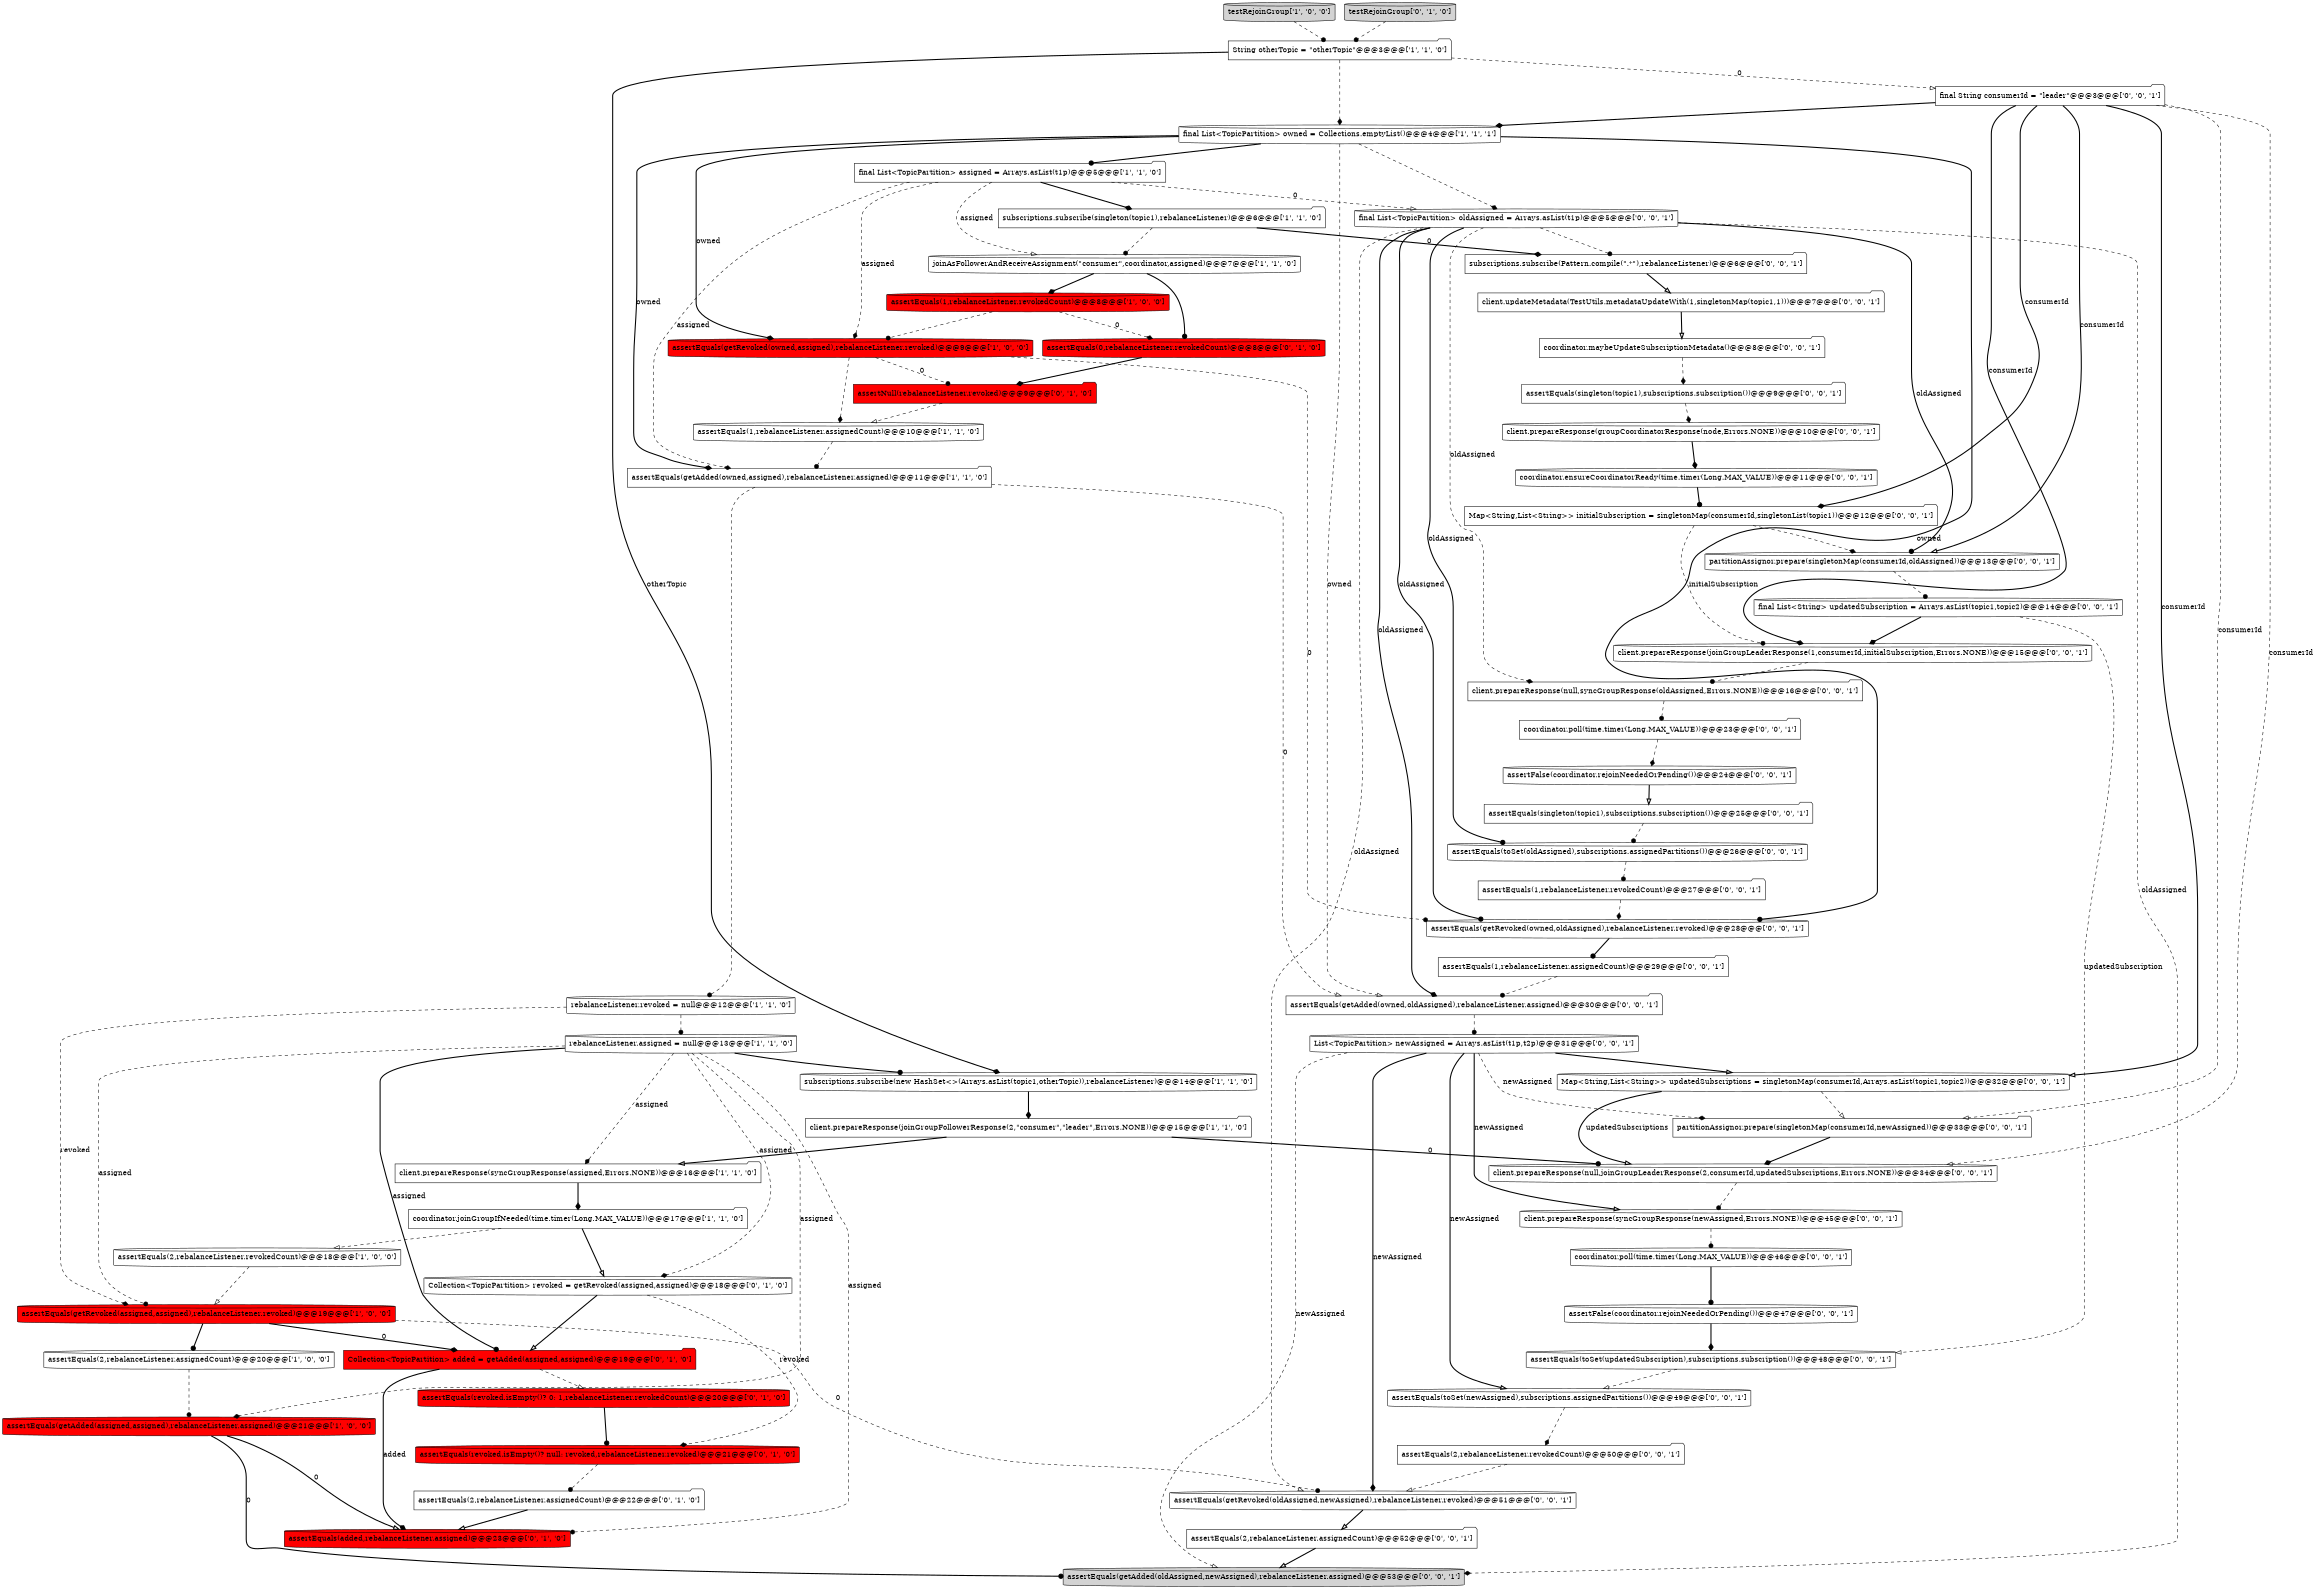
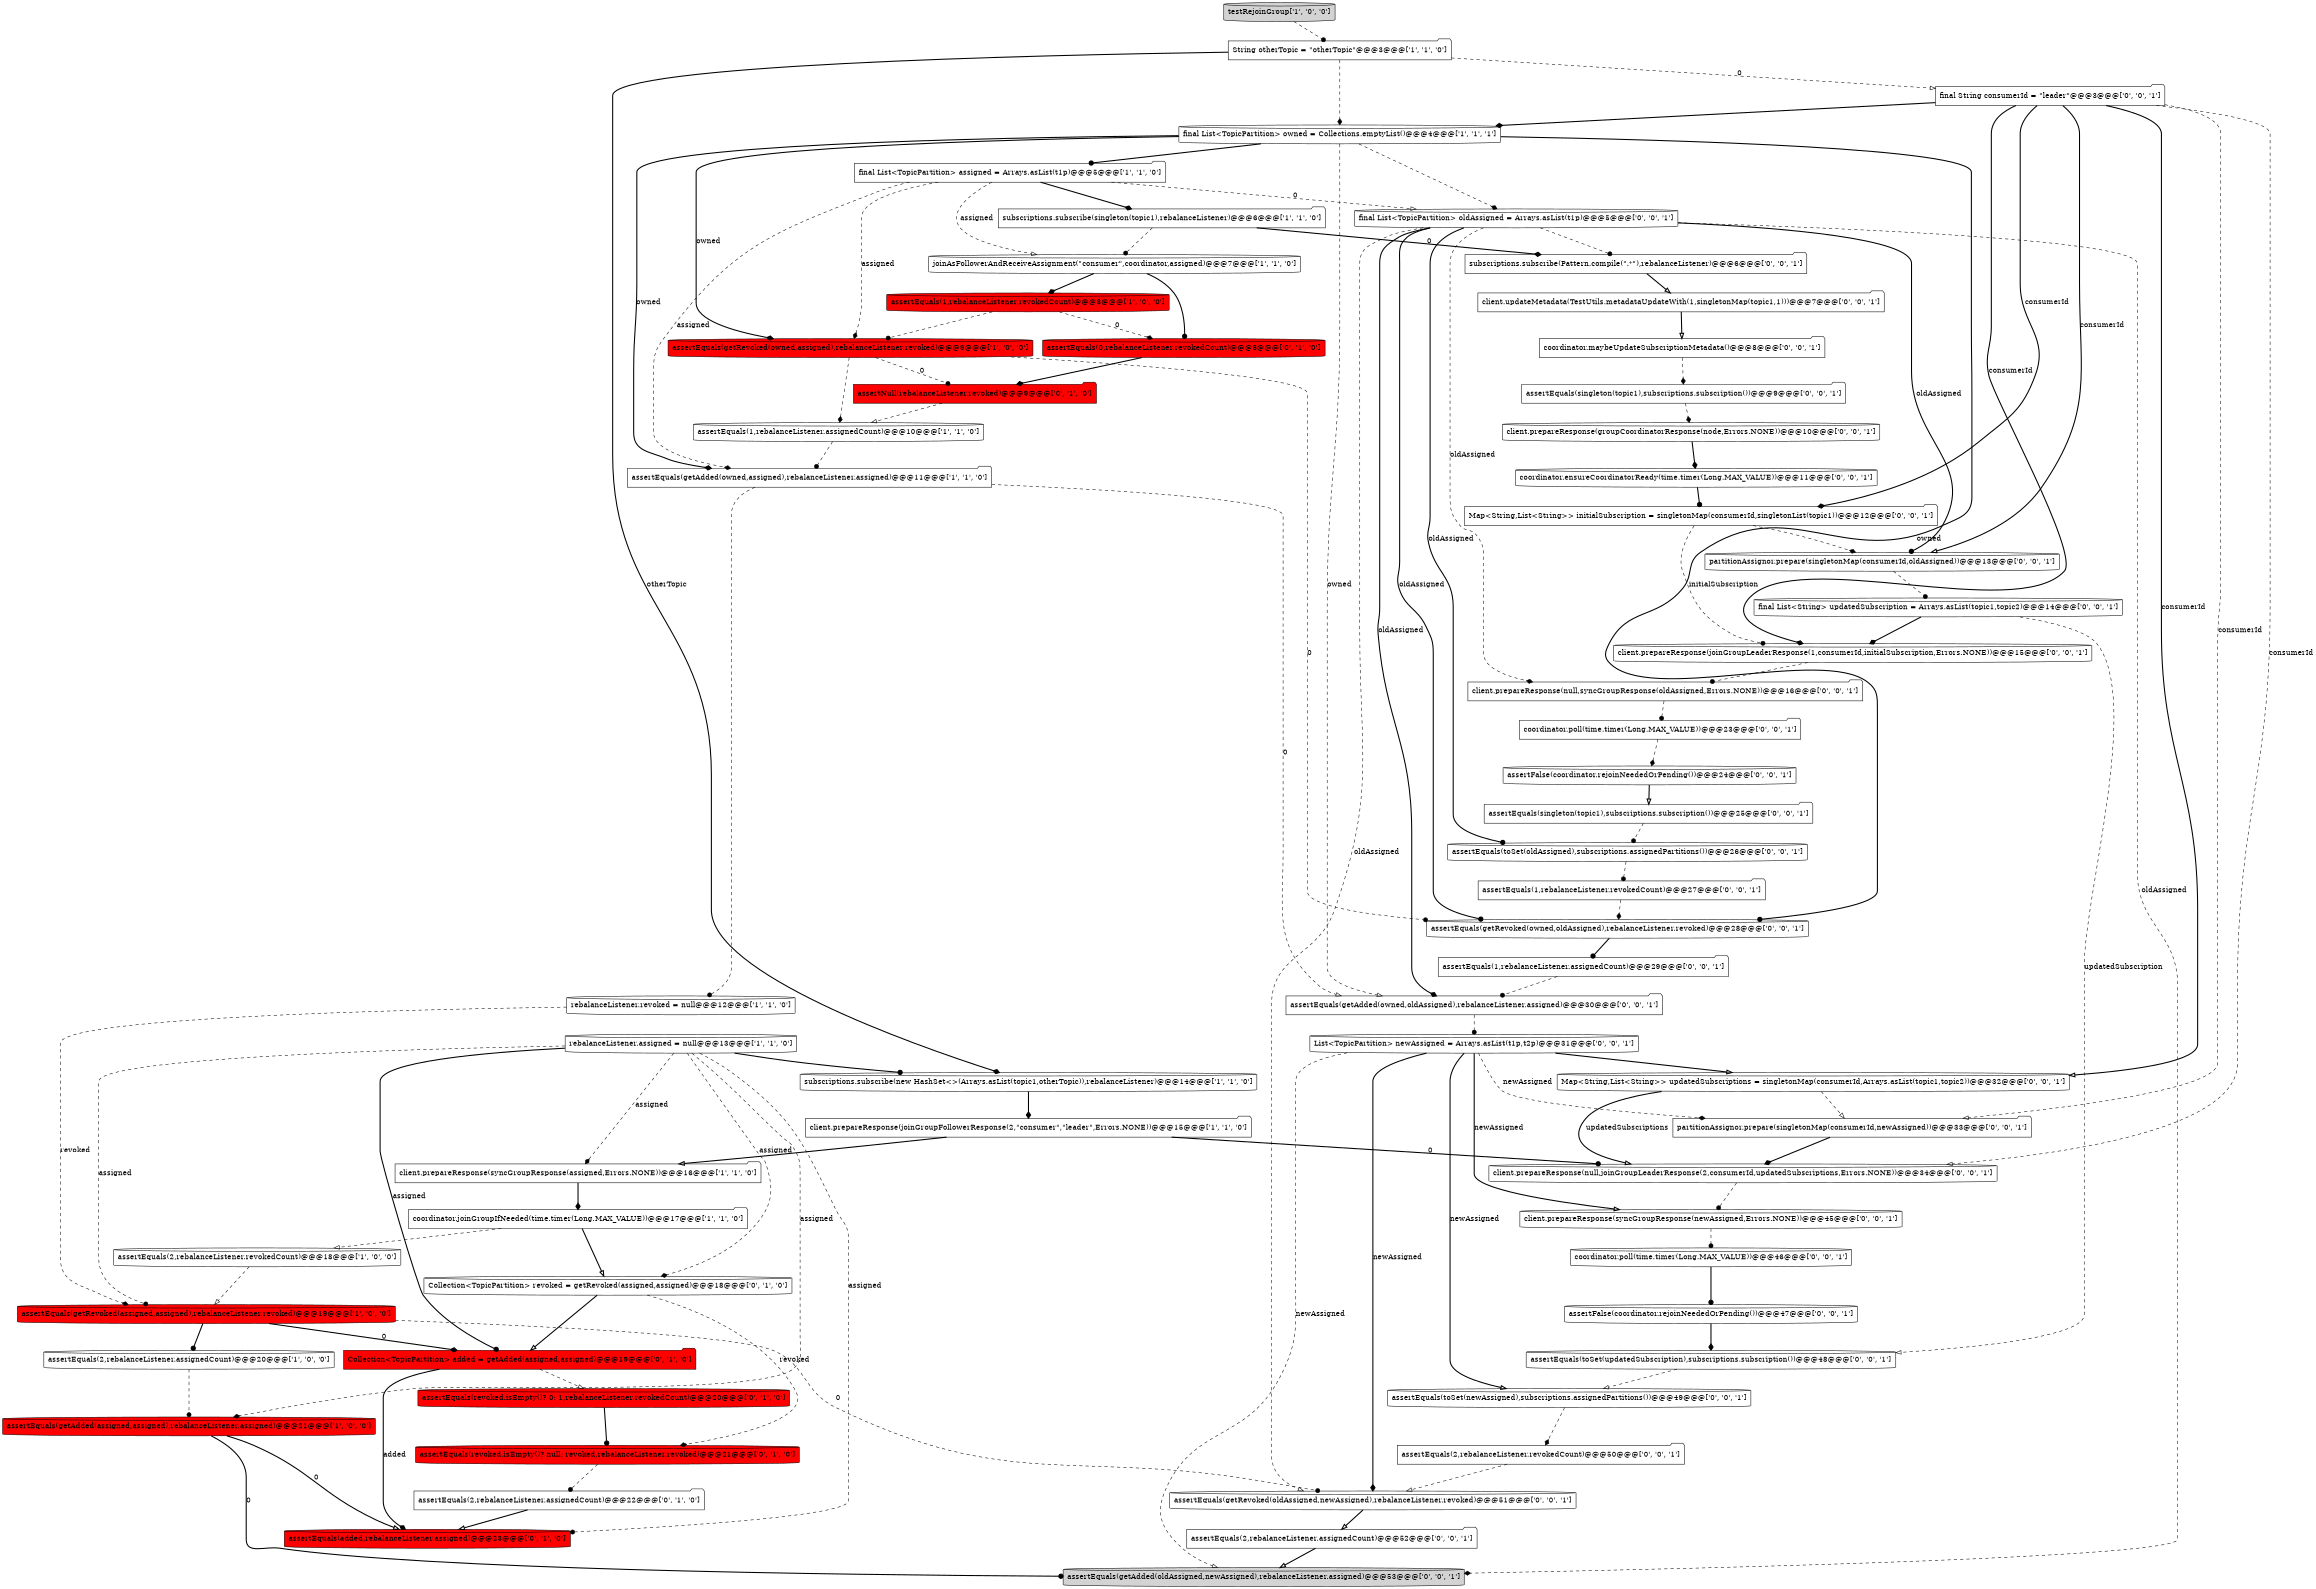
node "testRejoinGroup['0', '1', '0']": removed
edge "rebalanceListener.revoked = null@@@12@@@['1', '1', '0']" -> "rebalanceListener.assigned = null@@@13@@@['1', '1', '0']": removed
